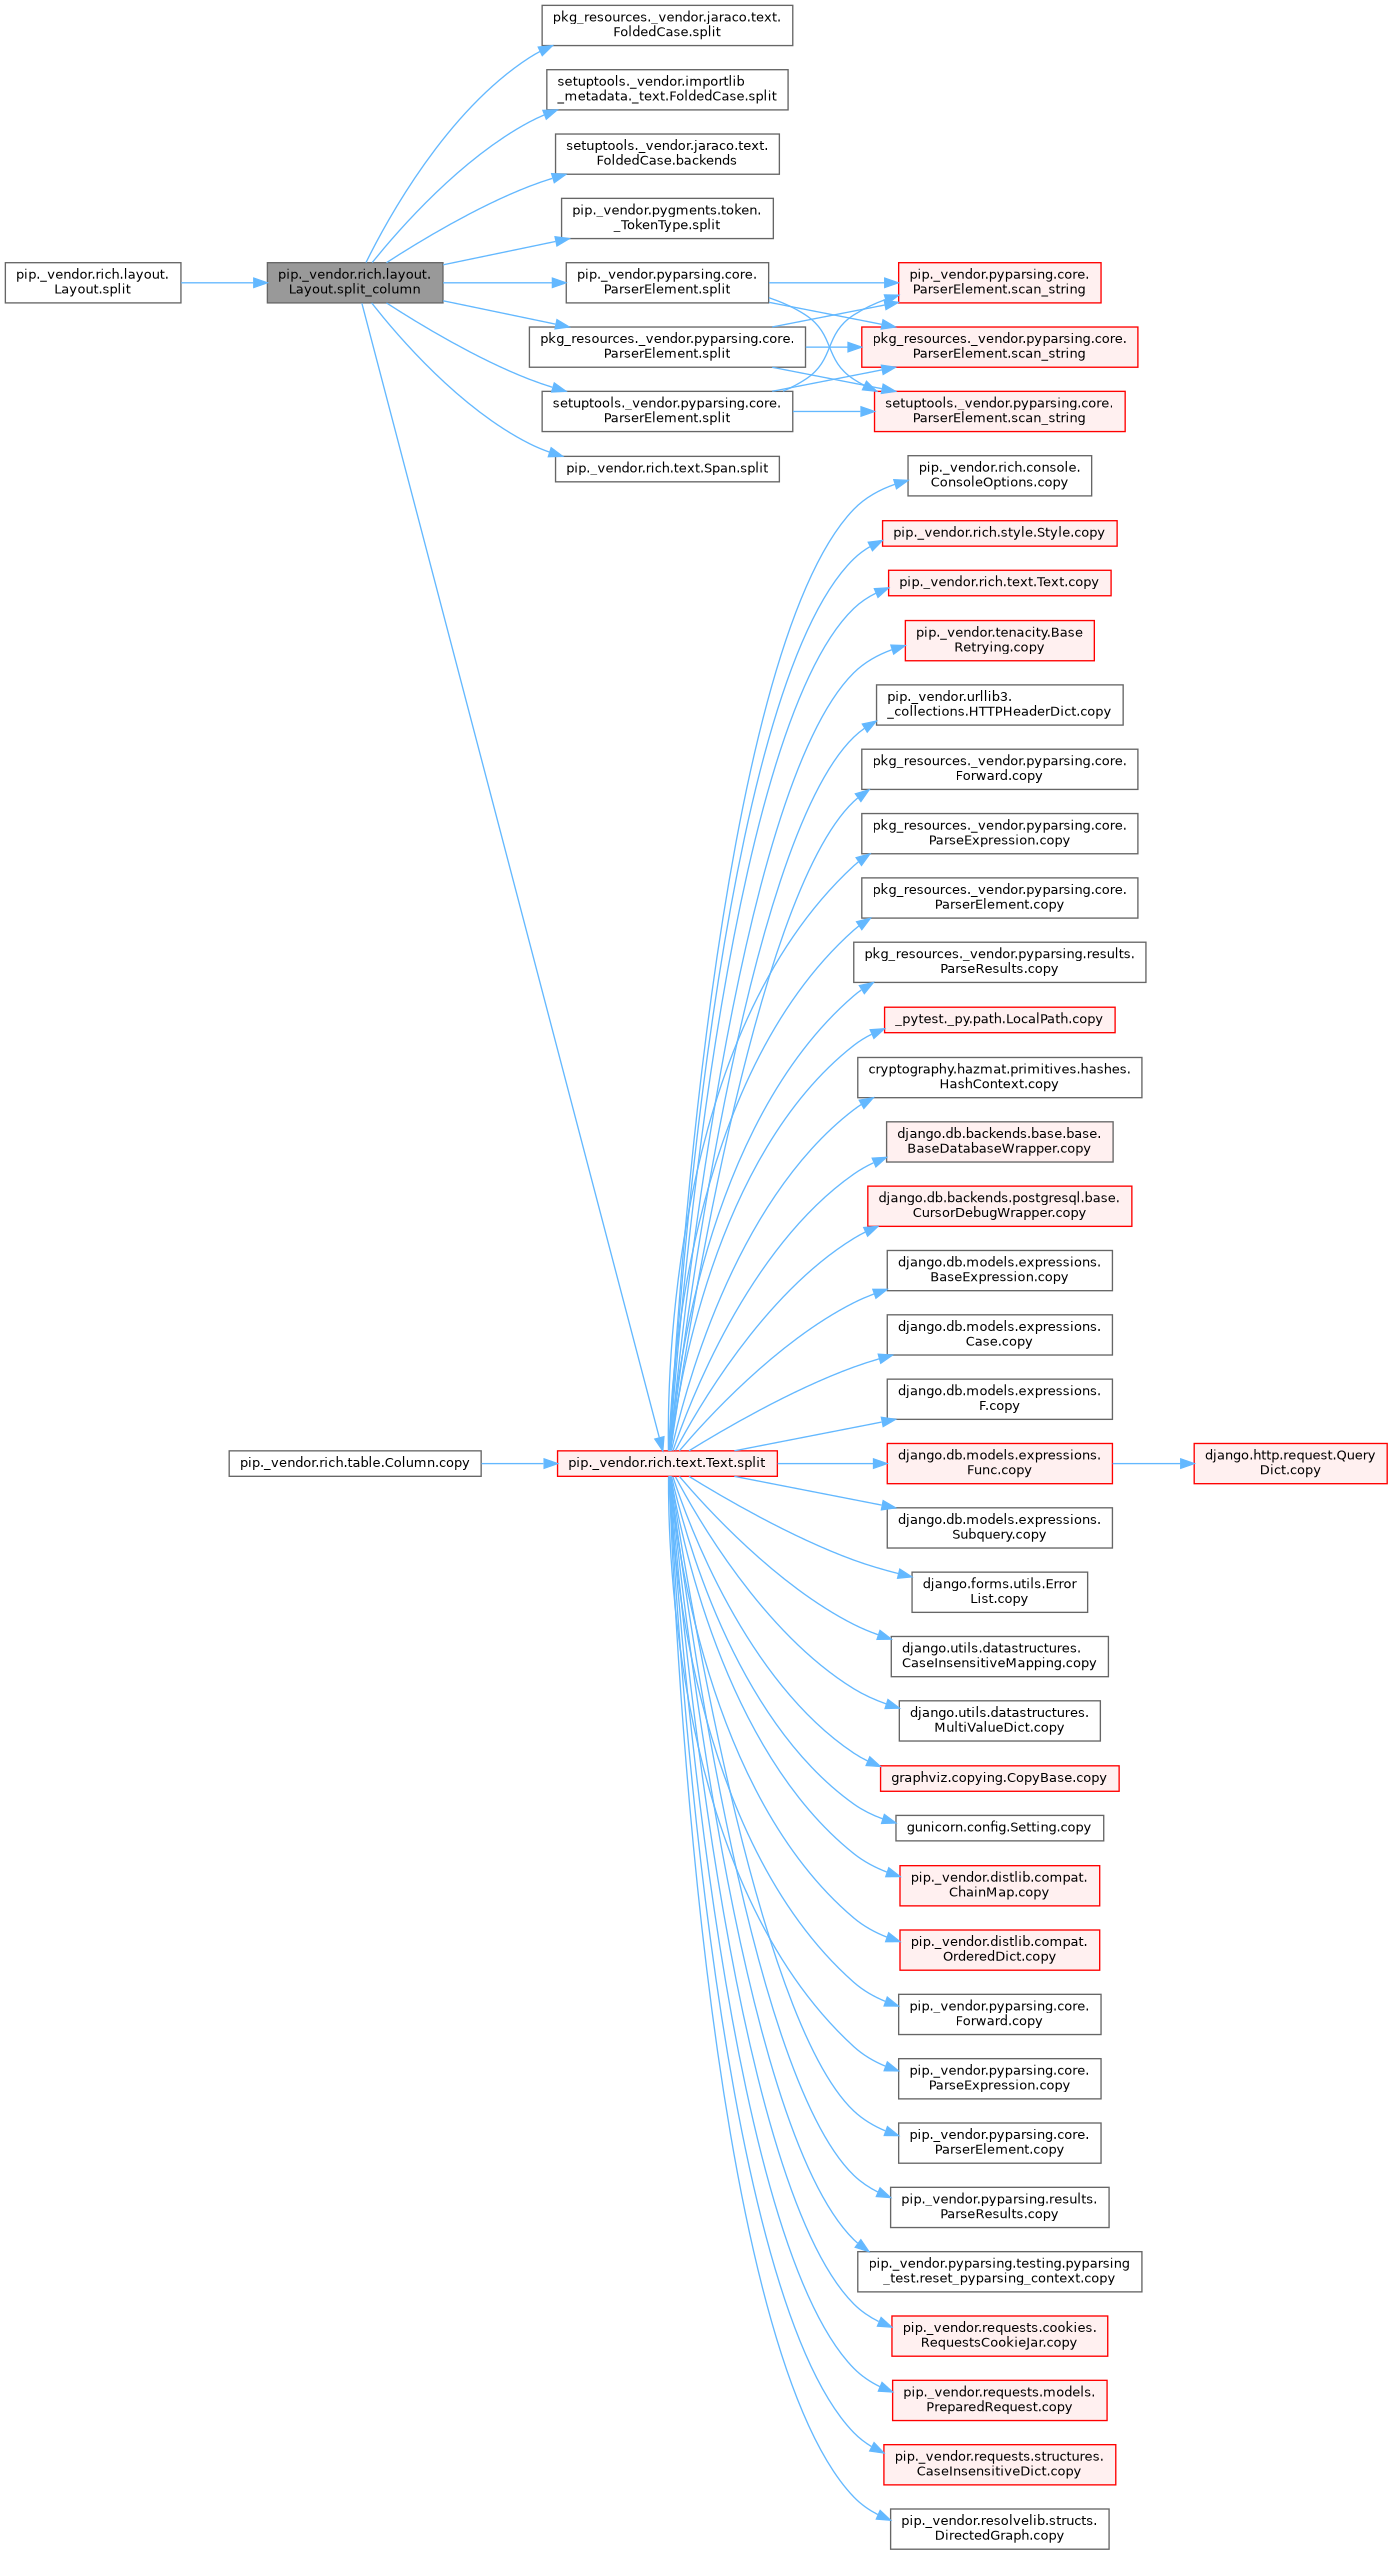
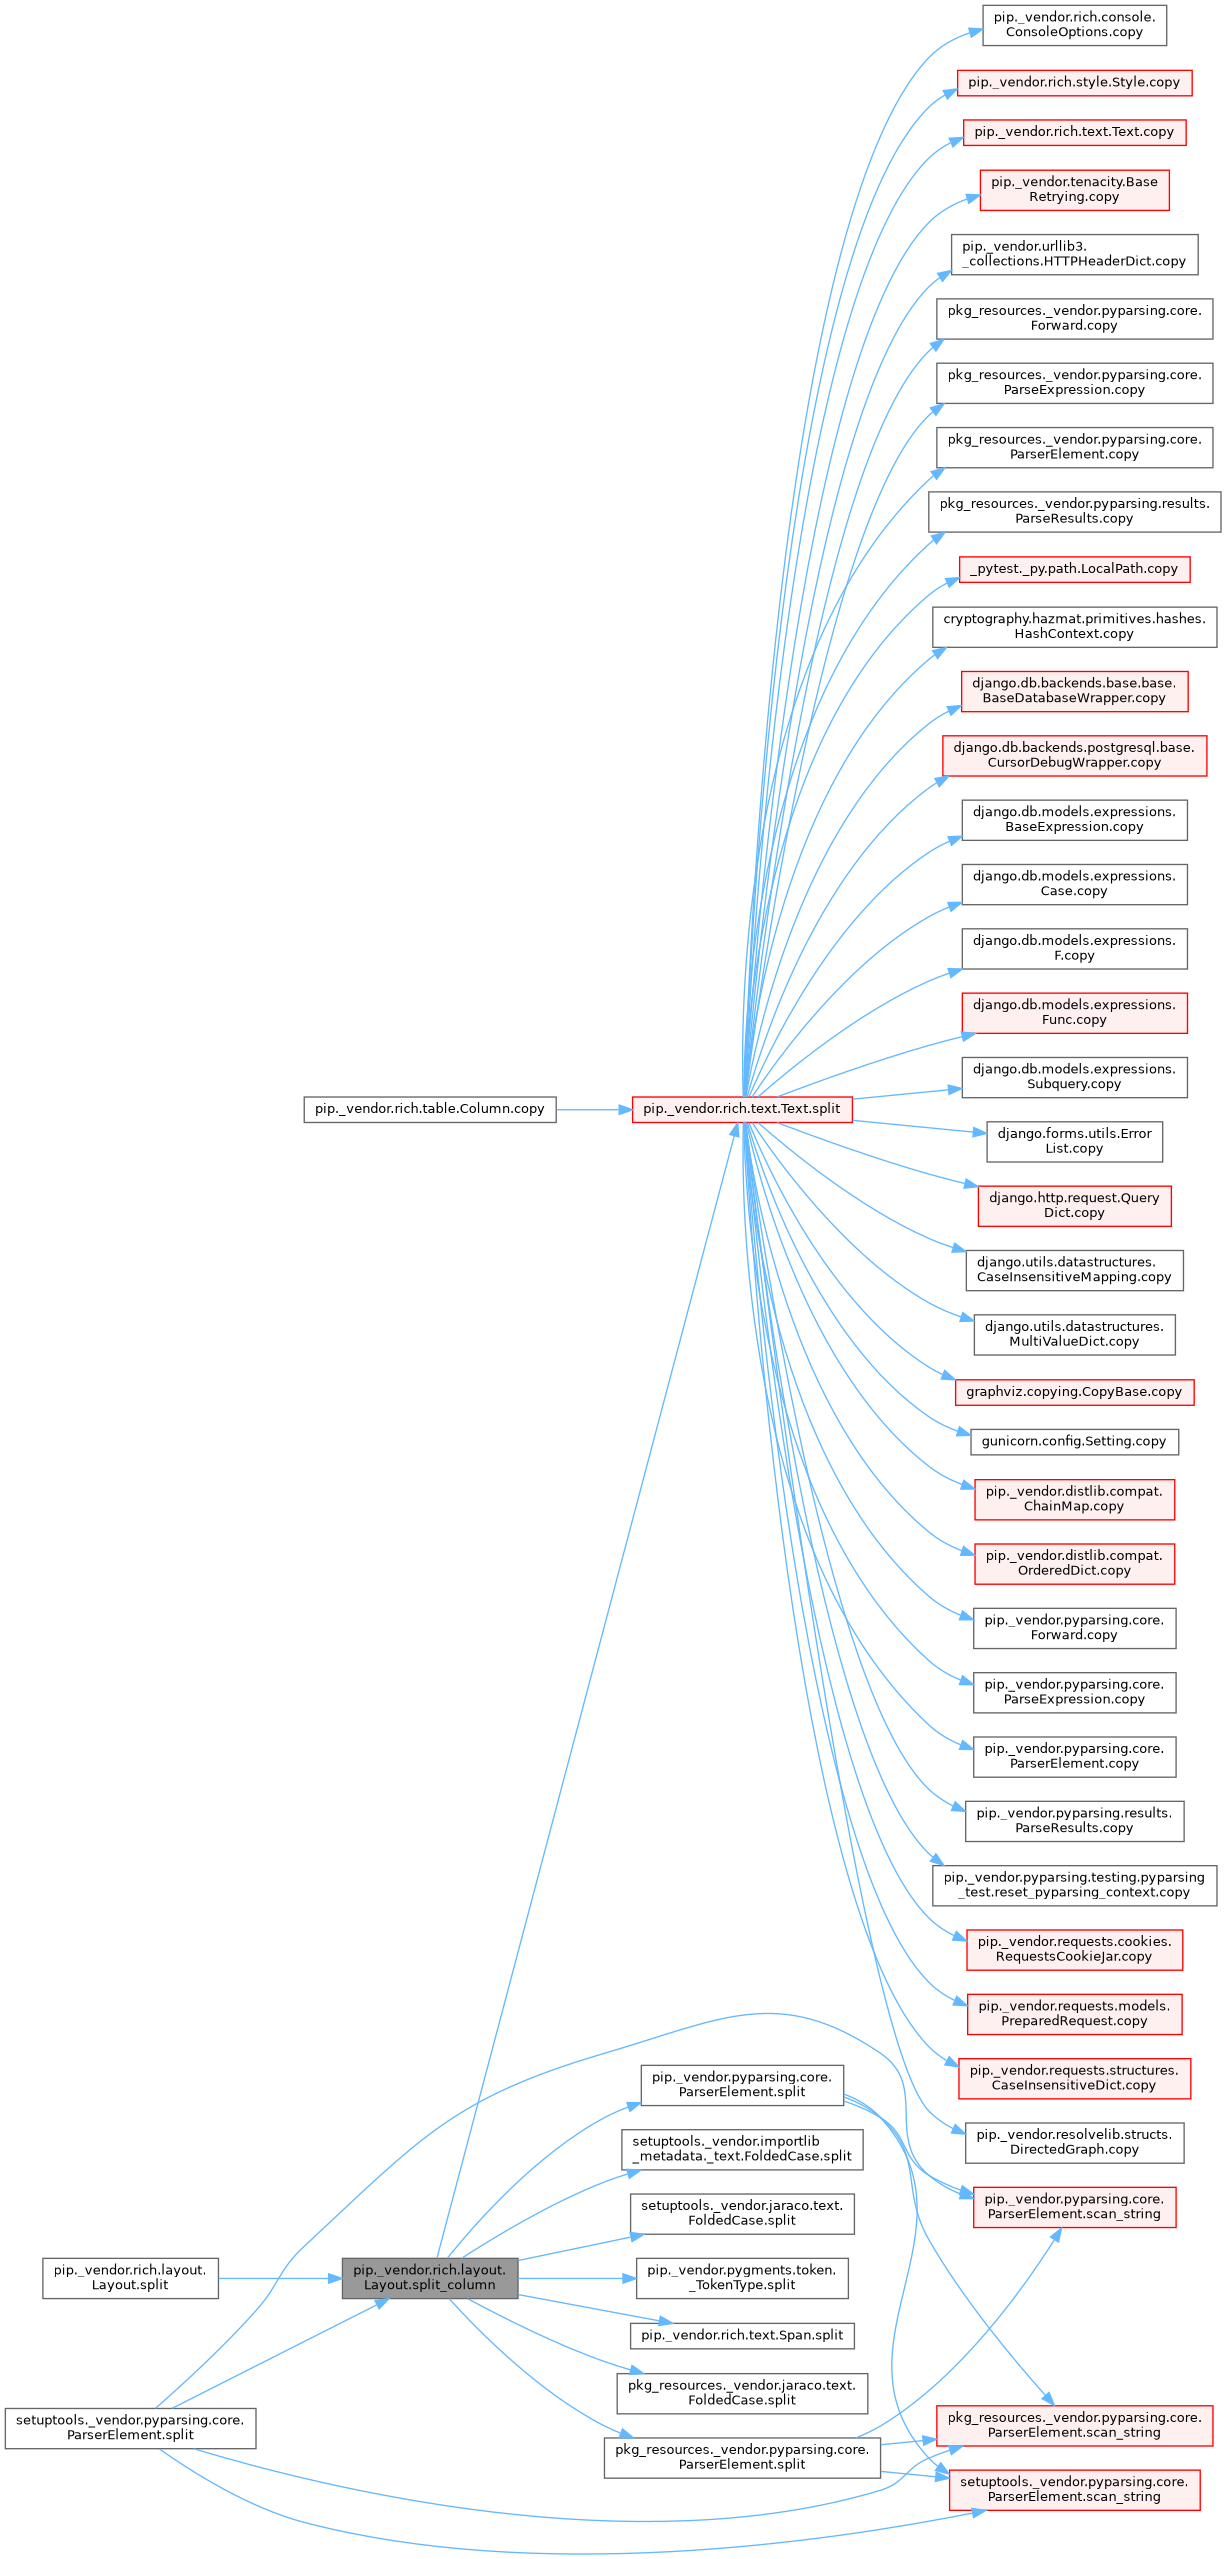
node "setuptools._vendor.jaraco.text. FoldedCase.backends": label "setuptools._vendor.jaraco.text. FoldedCase.backends" -> "setuptools._vendor.jaraco.text. FoldedCase.split"
edge "pip._vendor.rich.layout. Layout.split_column" -> "setuptools._vendor.pyparsing.core. ParserElement.split": reversed
node "django.db.backends.base.base. BaseDatabaseWrapper.copy": color grey40 -> red
edge "django.db.models.expressions. Func.copy" -> "django.http.request.Query Dict.copy": now "pip._vendor.rich.text.Text.split" -> "django.http.request.Query Dict.copy"
